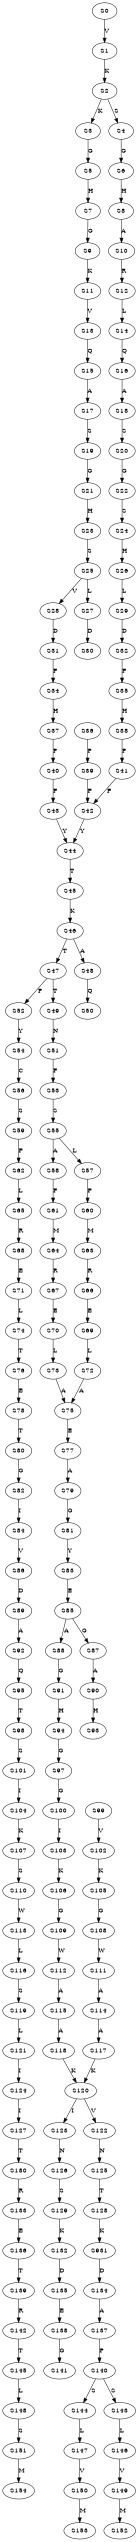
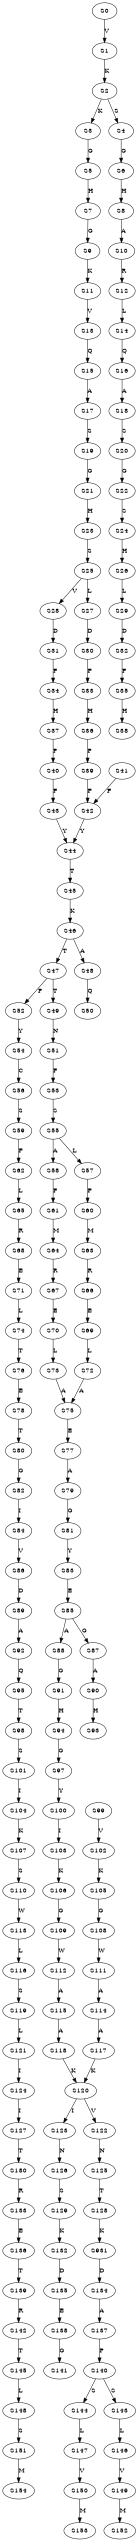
node "S33": added
edge "S38" -> "S41": removed, label "P"
edge "S97" -> "S100": label "G" -> "Y"
